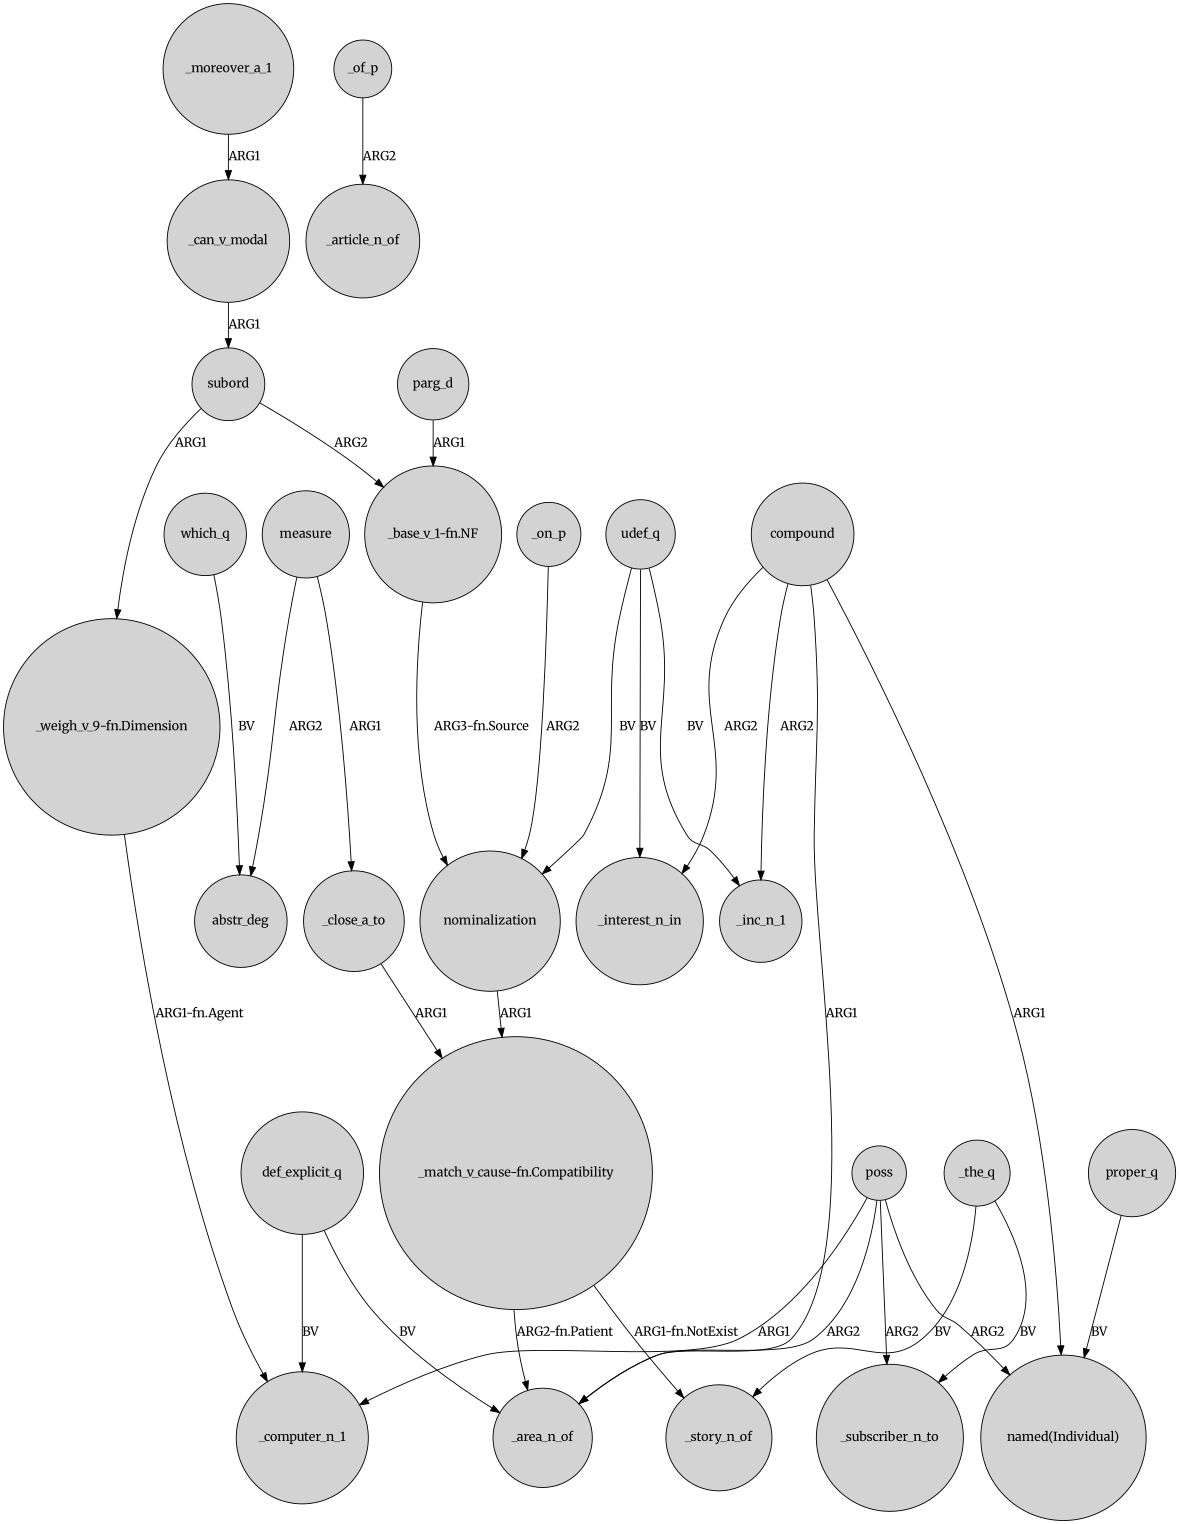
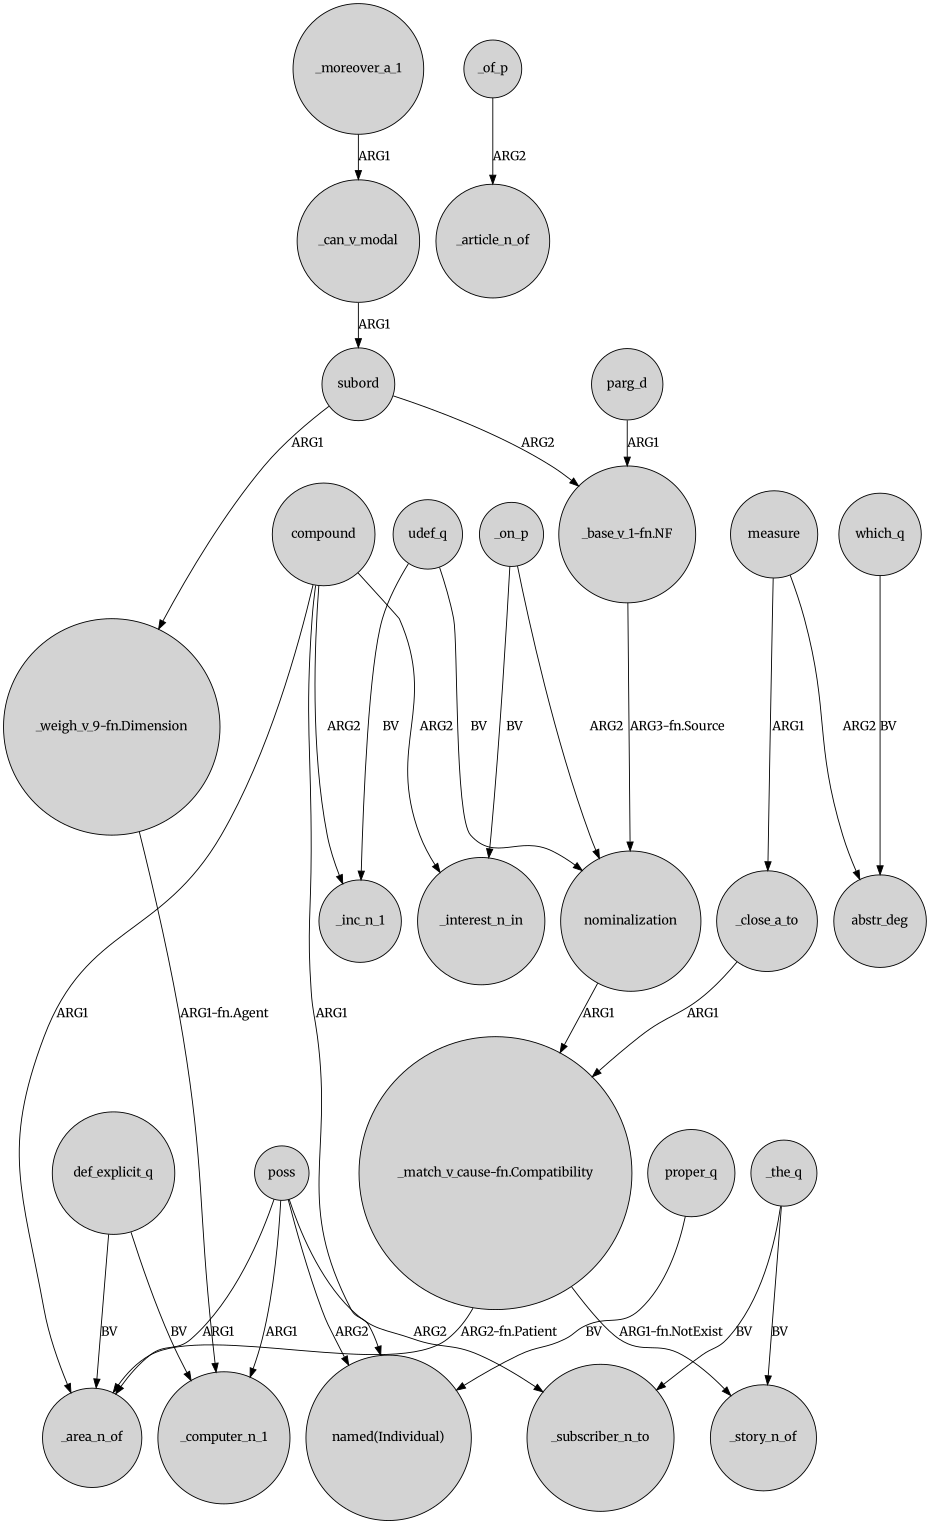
edge "udef_q" -> "_interest_n_in": now "_on_p" -> "_interest_n_in"
edge "poss" -> "_area_n_of": label "ARG2" -> "ARG1"
